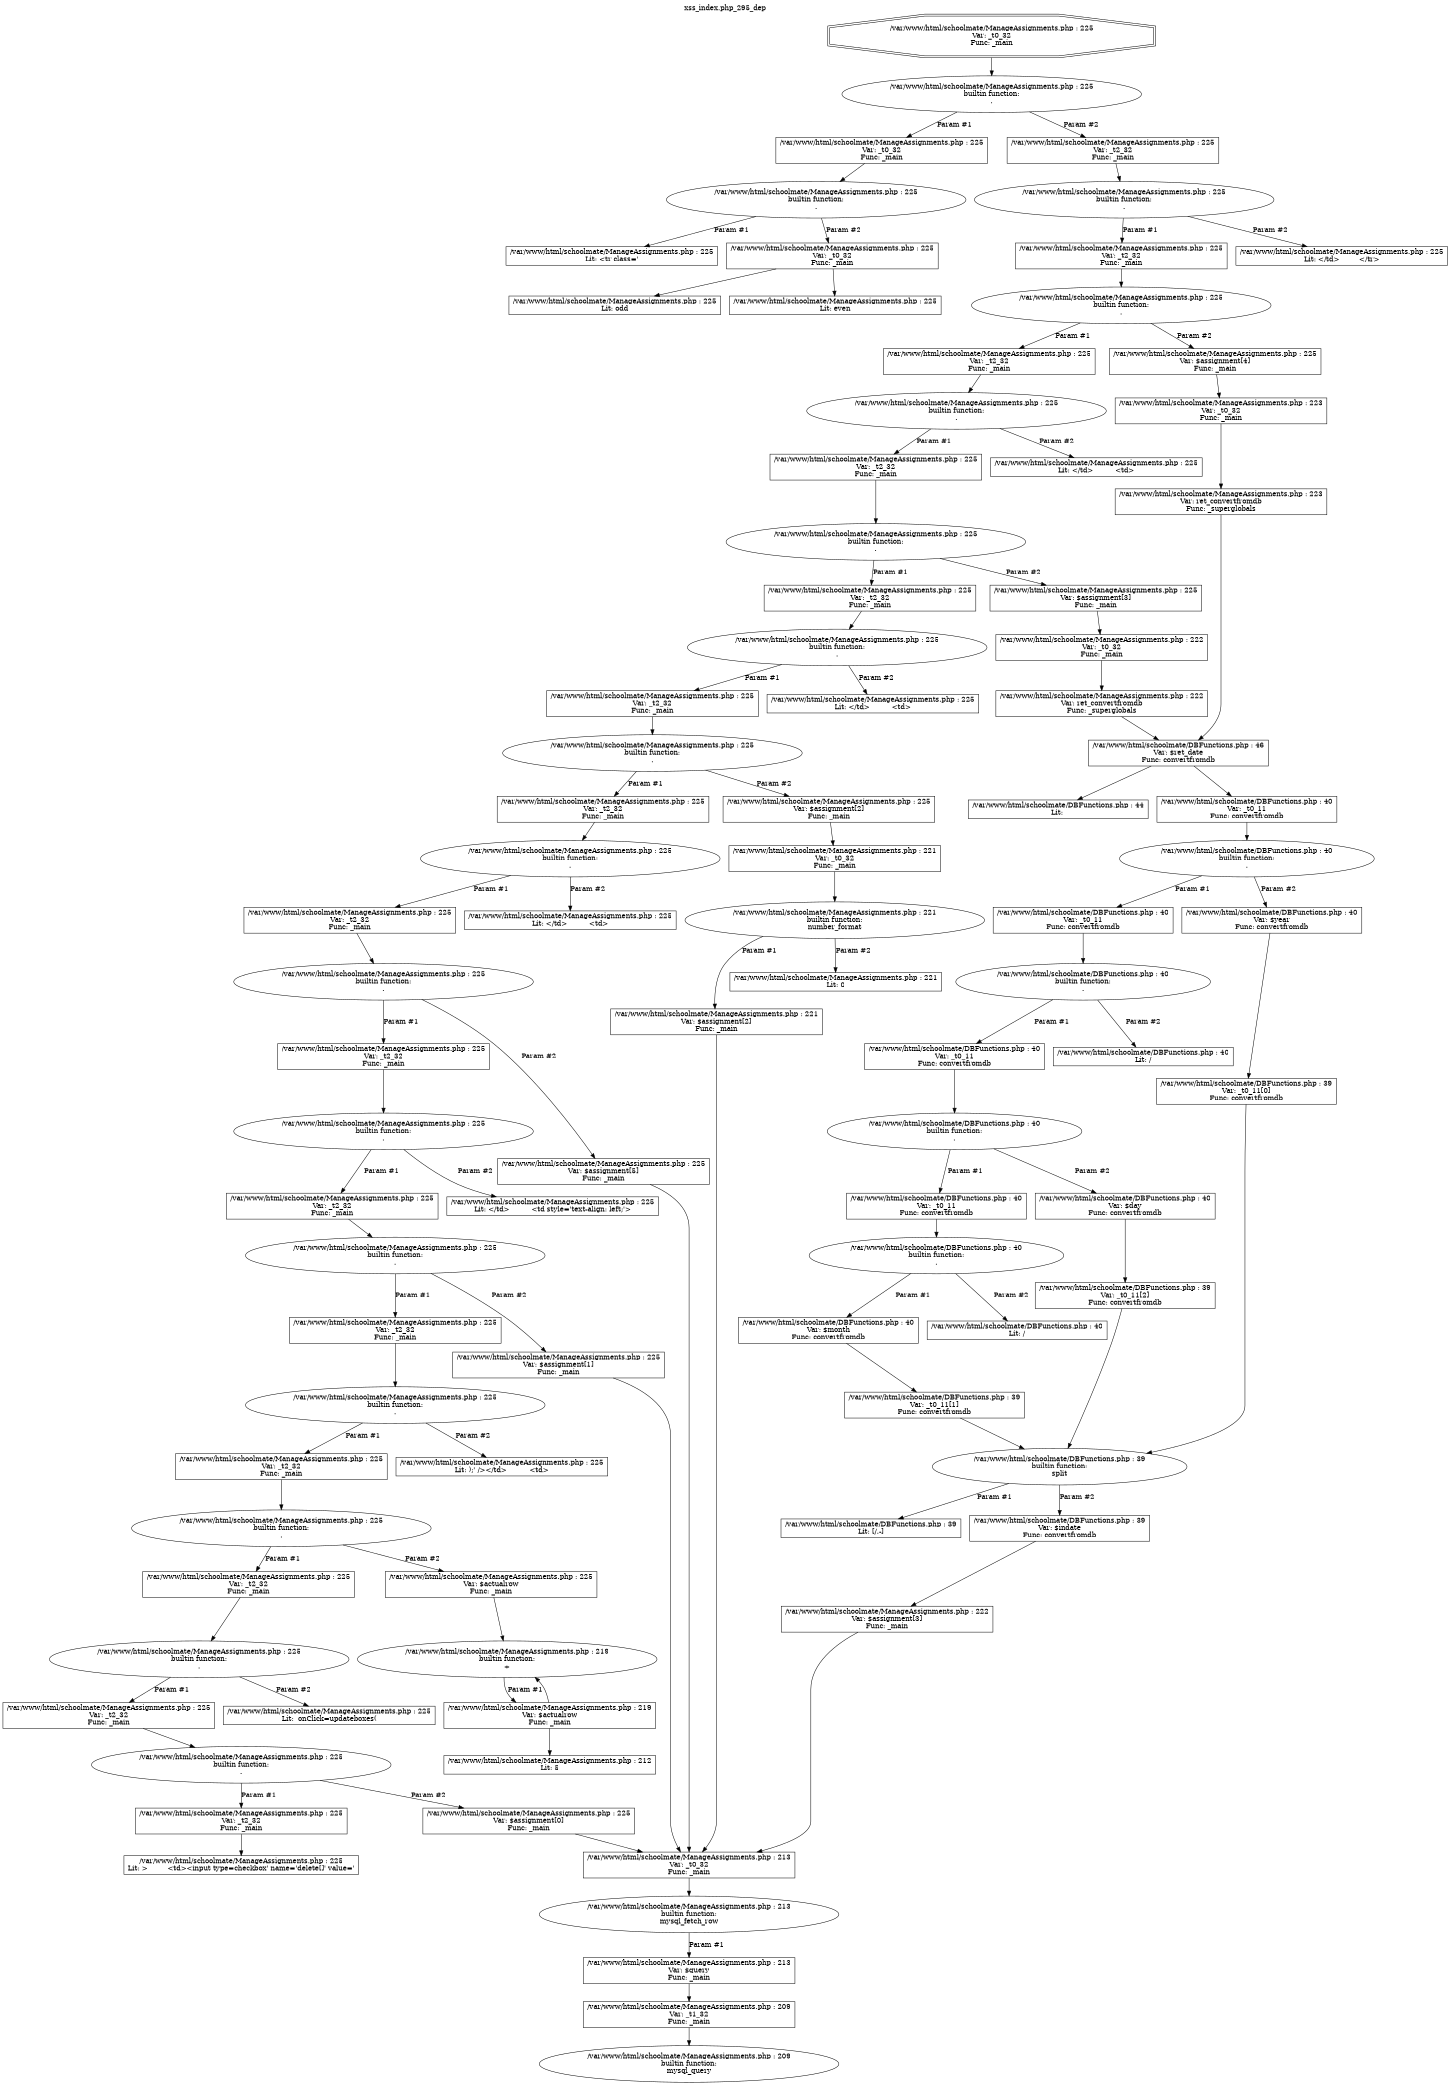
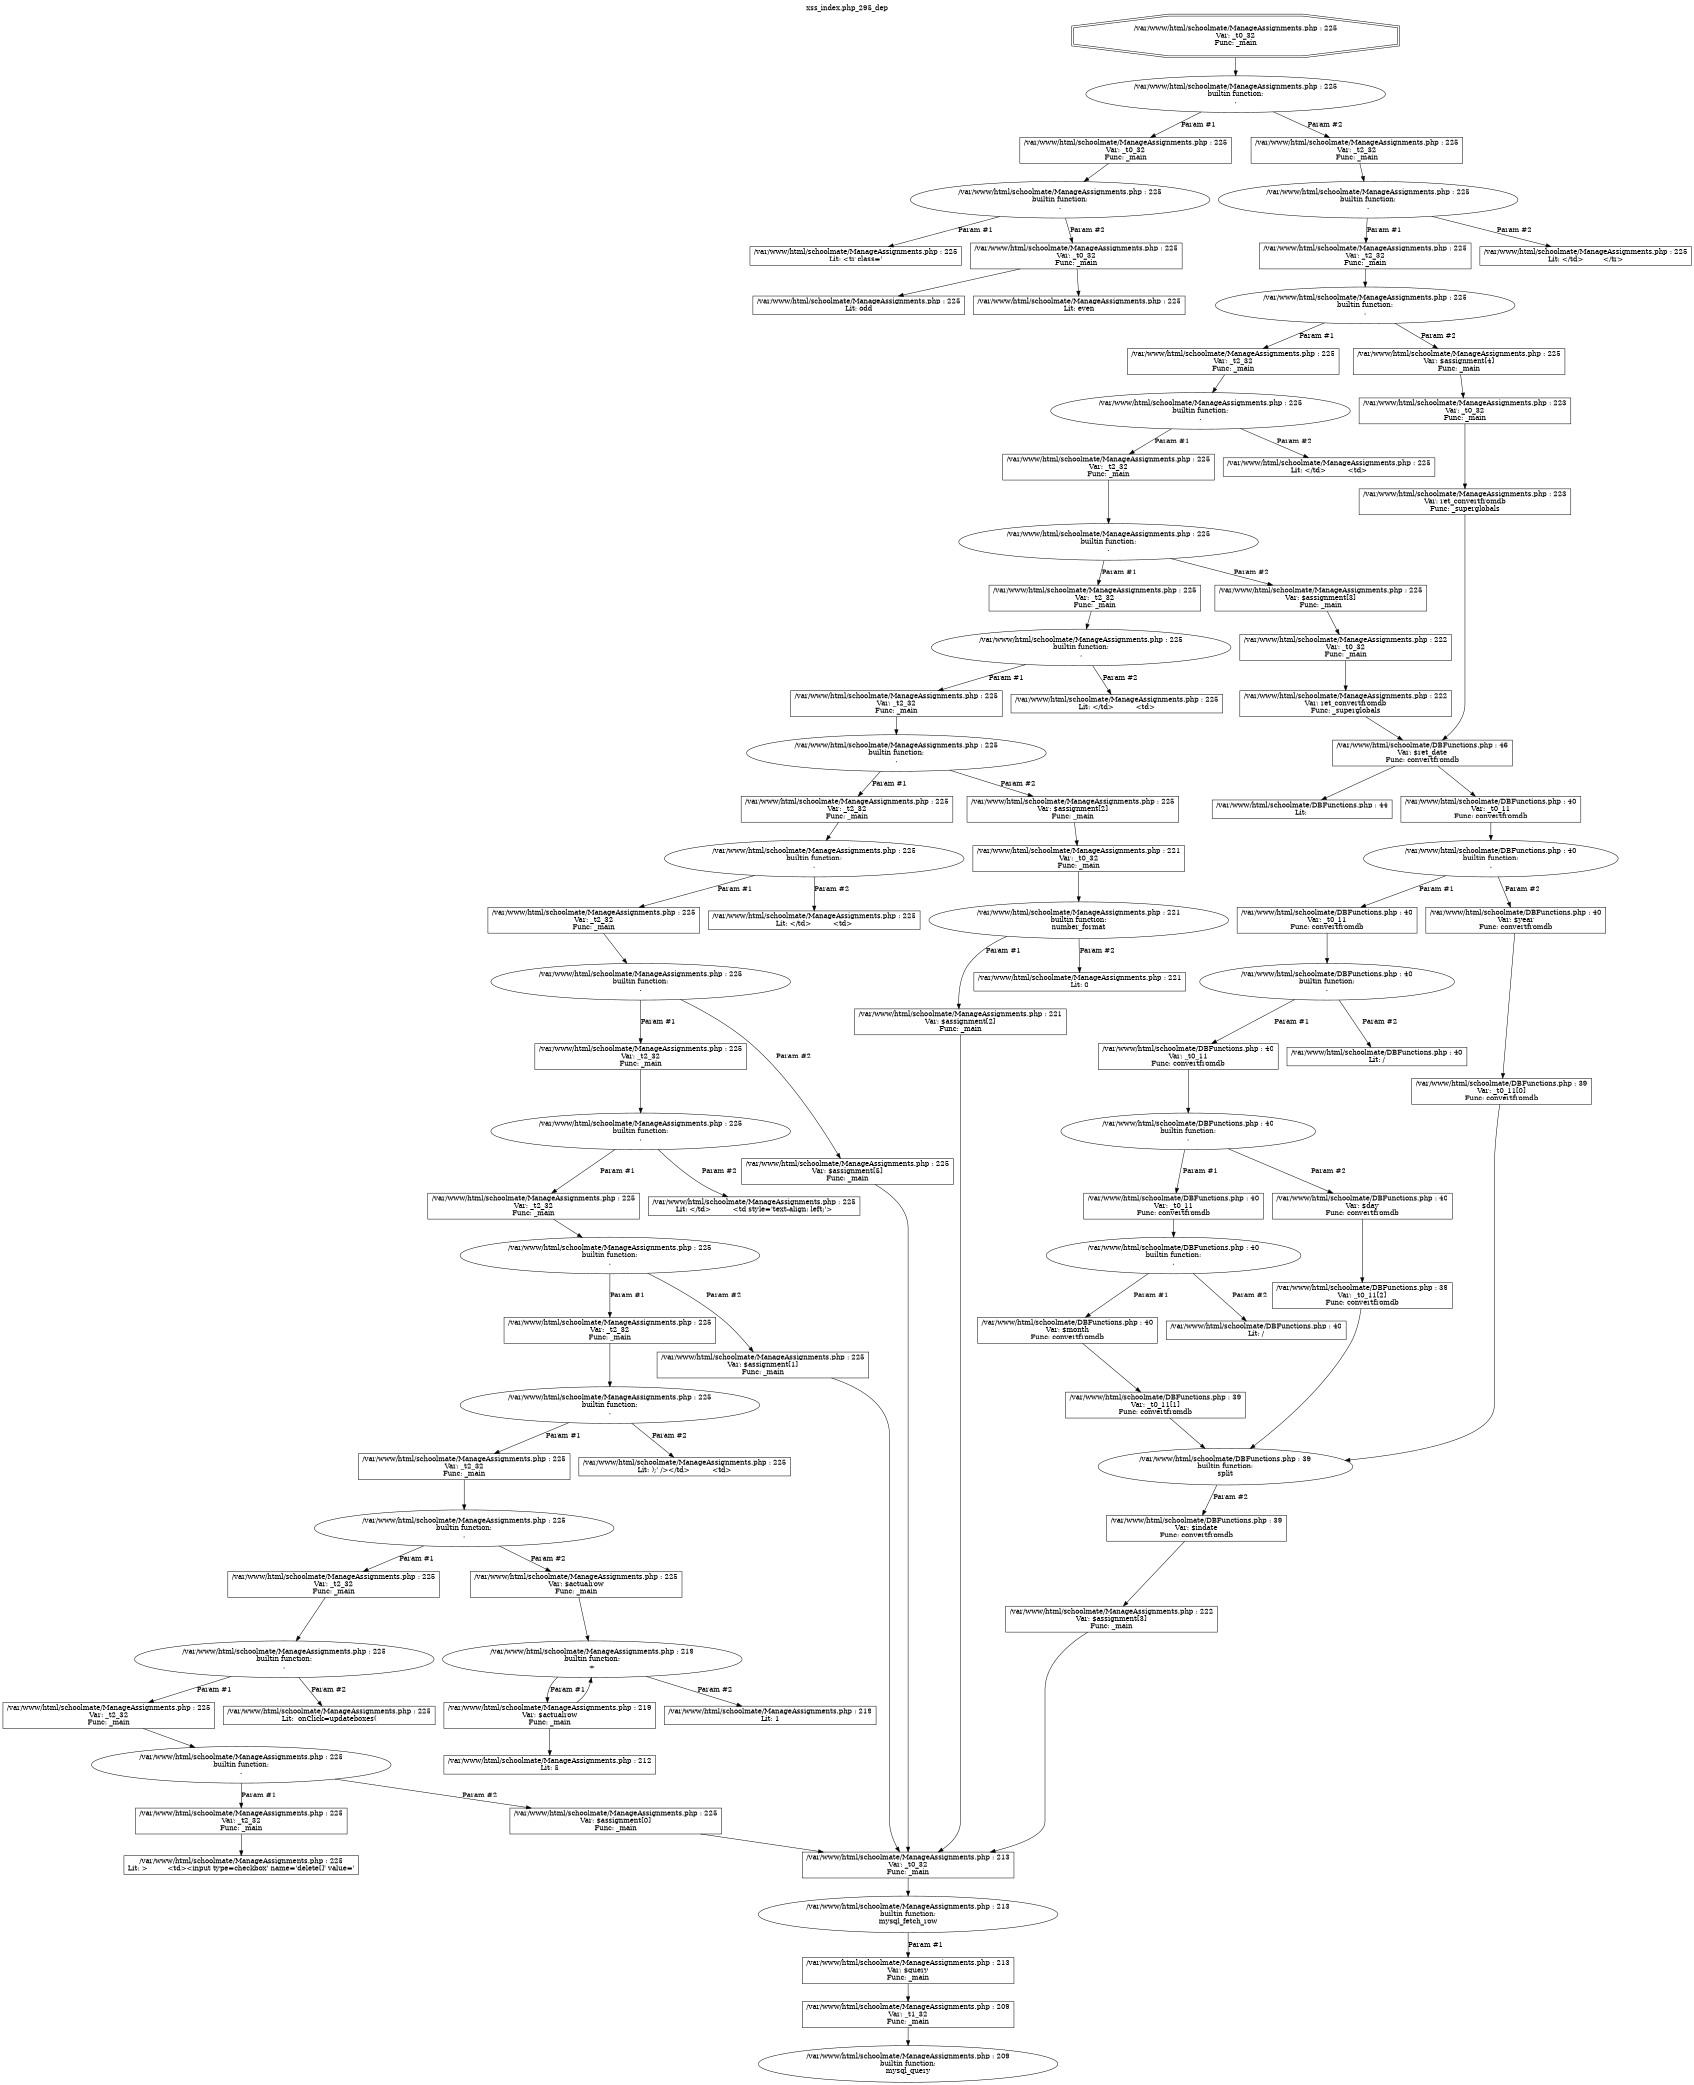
node "/var/www/html/schoolmate/DBFunctions.php : 39 Lit: [/.-]": removed
node "/var/www/html/schoolmate/ManageAssignments.php : 219 Lit: 1": added
